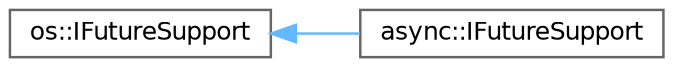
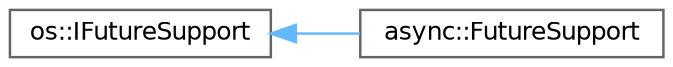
node "async::IFutureSupport": label "async::IFutureSupport" -> "async::FutureSupport"
